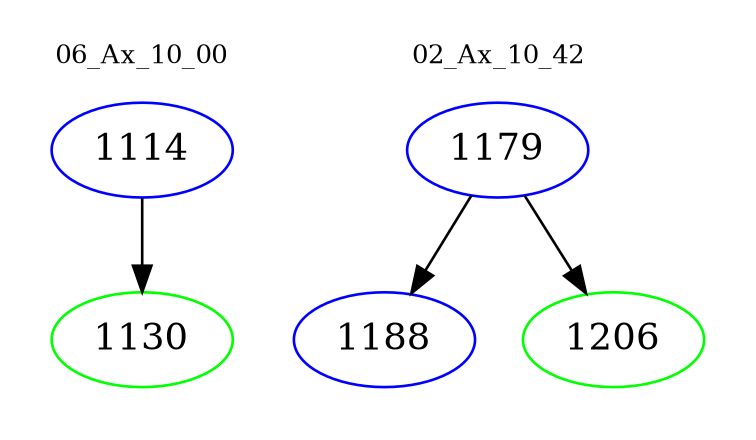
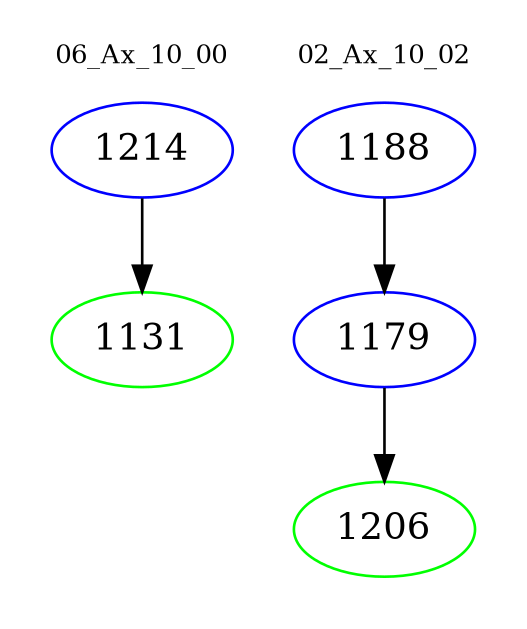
cluster "02_Ax_10_42": label "02_Ax_10_42" -> "02_Ax_10_02"
node "1114": label "1114" -> "1214"
edge "1179" -> "1188": reversed
node "1130": label "1130" -> "1131"
